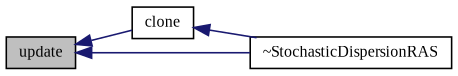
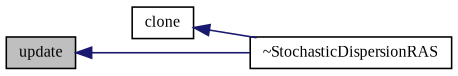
edge "clone" -> "update": removed
